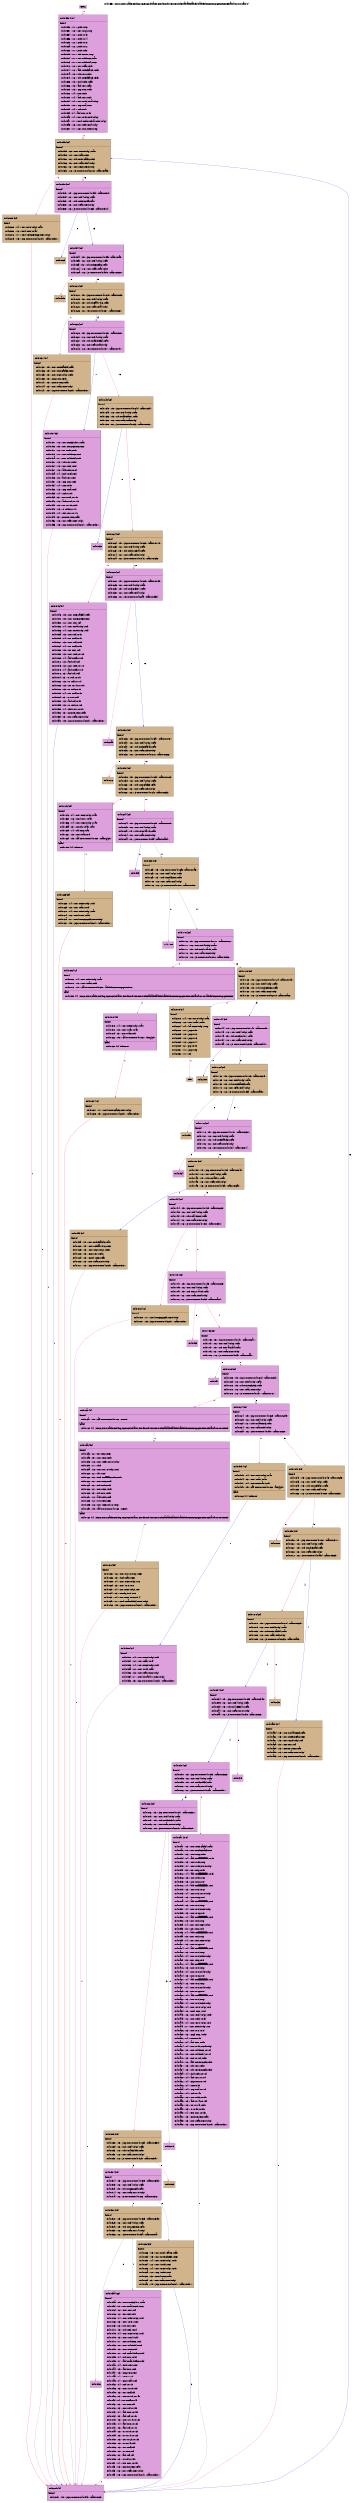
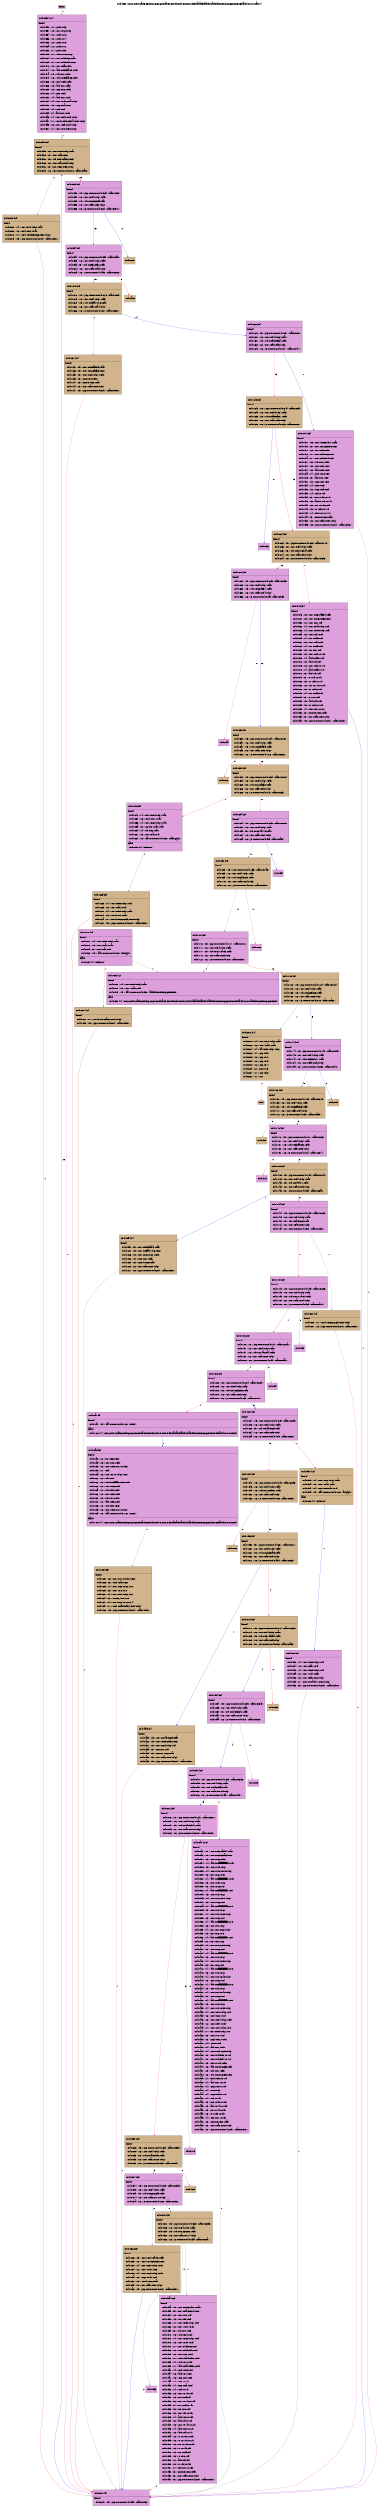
edge "0x401e0c [12]" -> "0x401e18 [15]": reversed
